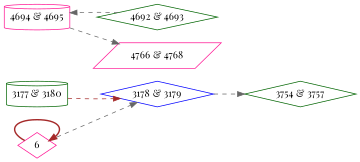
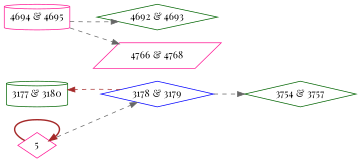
edge "4692 & 4693" -> "4694 & 4695": reversed
edge "3177 & 3180" -> "3178 & 3179": reversed
node "6": label "6" -> "5"
